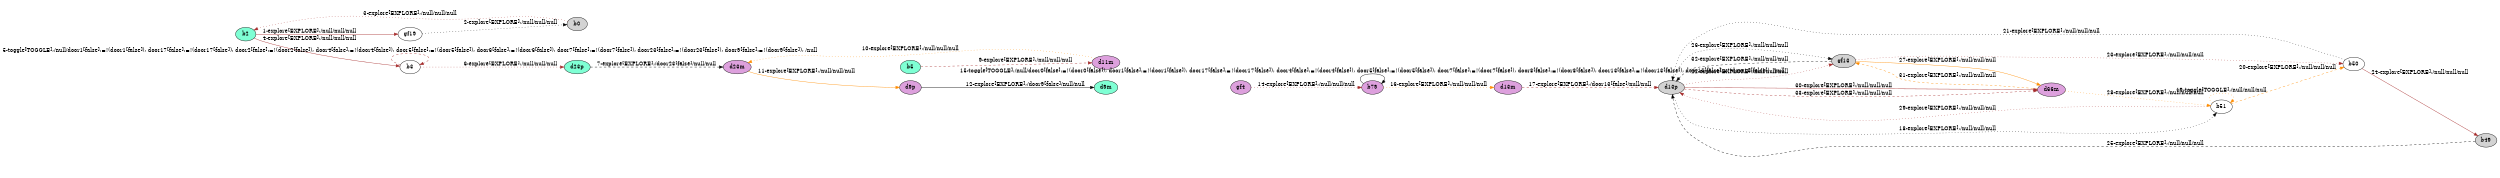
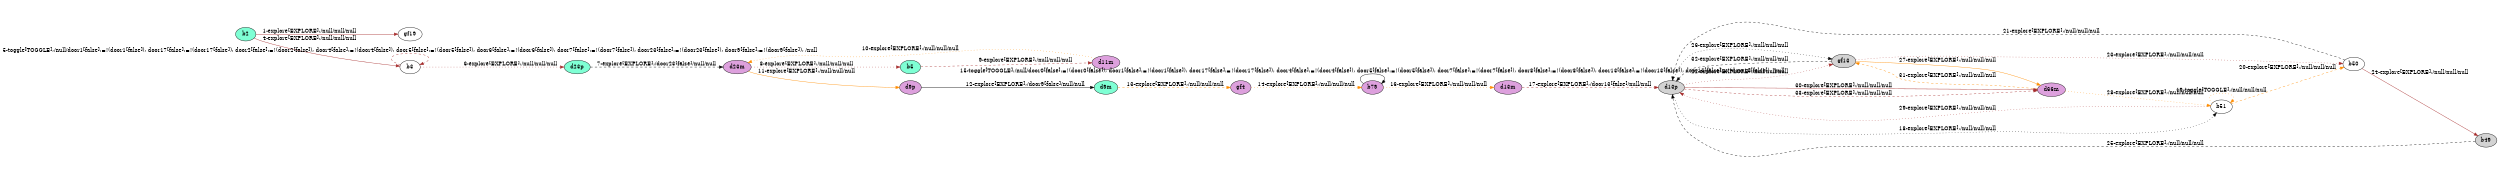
node "b0": removed
edge "b50" -> "d13p": style dotted -> dashed
edge "d23m" -> "b5": added, label "8-explore[EXPLORE];/null/null/null"
edge "d9m" -> "gf4": added, label "13-explore[EXPLORE];/null/null/null"
edge "gf4" -> "b79": color brown -> darkorange
